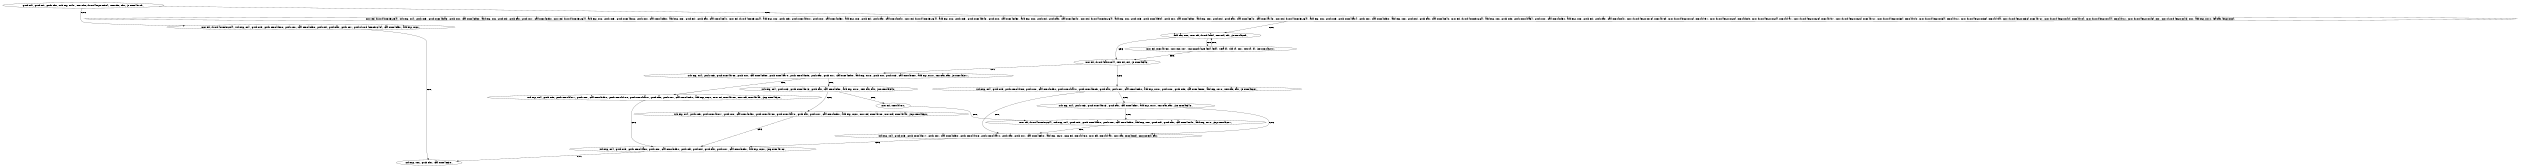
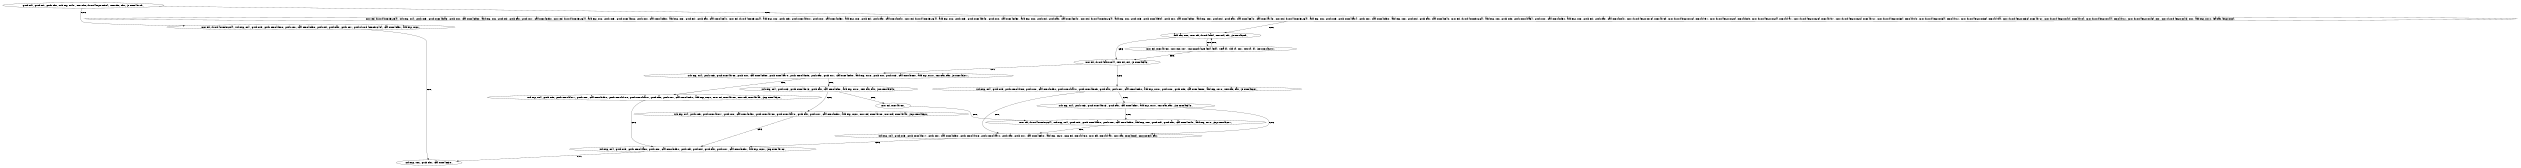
node "'mov esi, 0x804d780',": label "'mov esi, 0x804d780'," -> "'mov esi, 0x804d788',"
